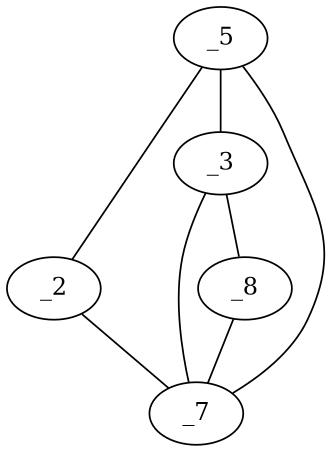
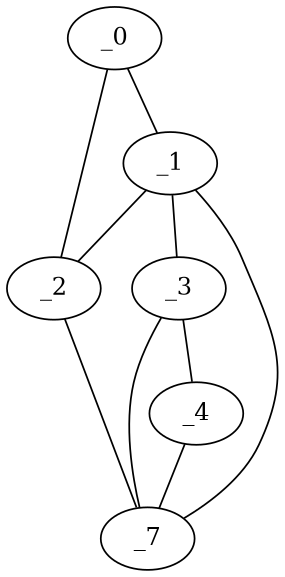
node "_0": added
node "_5": label "_5" -> "_1"
node "_8": label "_8" -> "_4"
